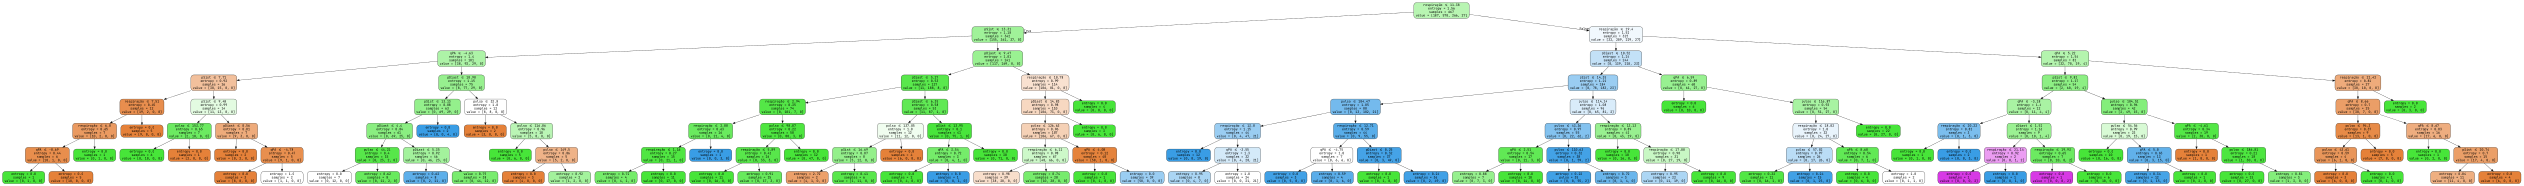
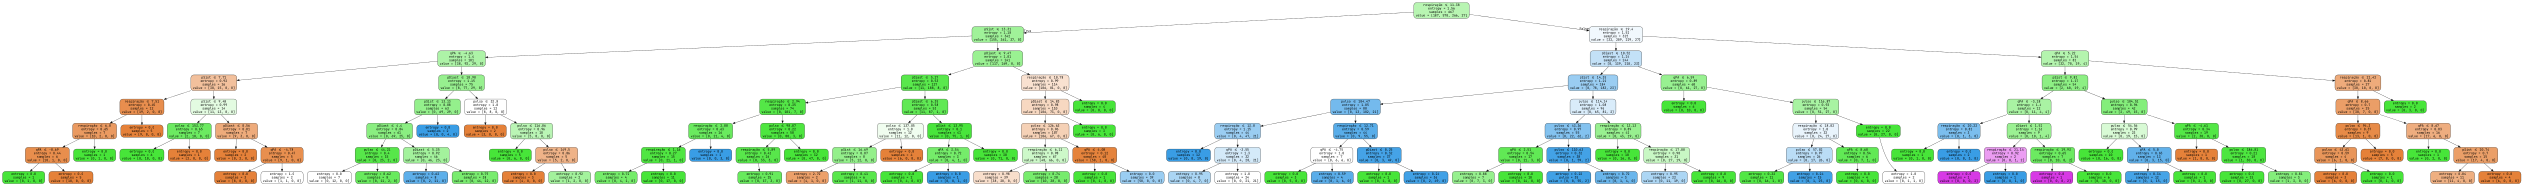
edge "qPA <= 8.68 entropy = 0.54 samples = 6 value = [0, 7, 1, 0]" -> "entropy = 1.0 samples = 2 value = [0, 1, 1, 0]": now "entropy = 0.0 samples = 22 value = [0, 27, 0, 0]" -> "entropy = 1.0 samples = 2 value = [0, 1, 1, 0]"
node "value = 0.75 samples = 38 value = [0, 44, 12, 0]": label "value = 0.75 samples = 38 value = [0, 44, 12, 0]" -> "entropy = 0.75 samples = 38 value = [0, 44, 12, 0]"
node "entropy = 0.0 samples = 11 value = [0, 16, 0, 0]": removed
node "entropy = 0.0 samples = 3 value = [0, 5, 0, 0]": fillcolor #41a1e6 -> #47e539
